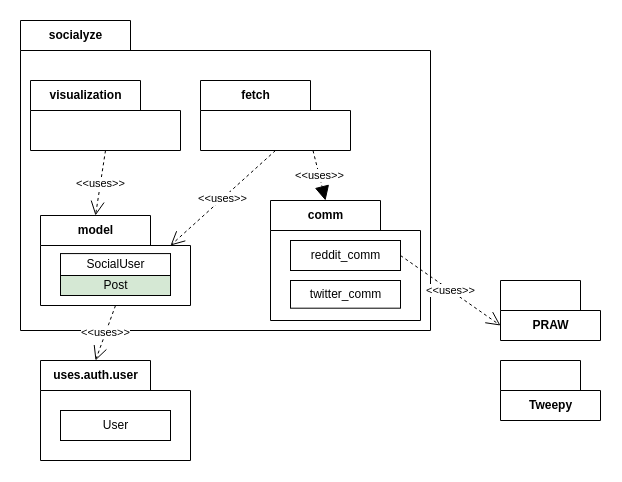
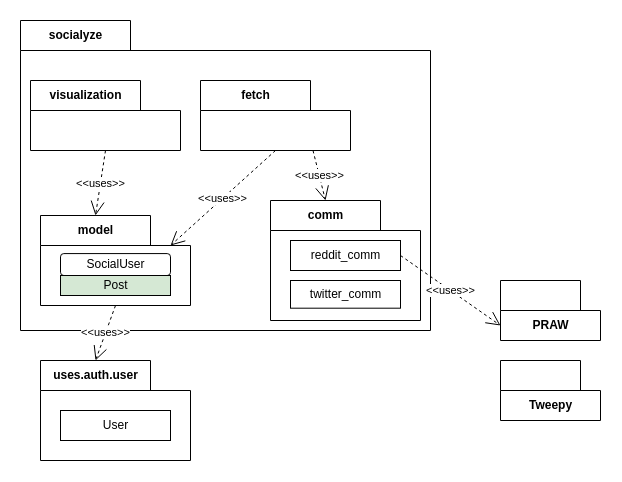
edge "fetch" -> "comm": arrowhead block -> open
node "SocialUser": shape rectangle -> rounded rectangle
